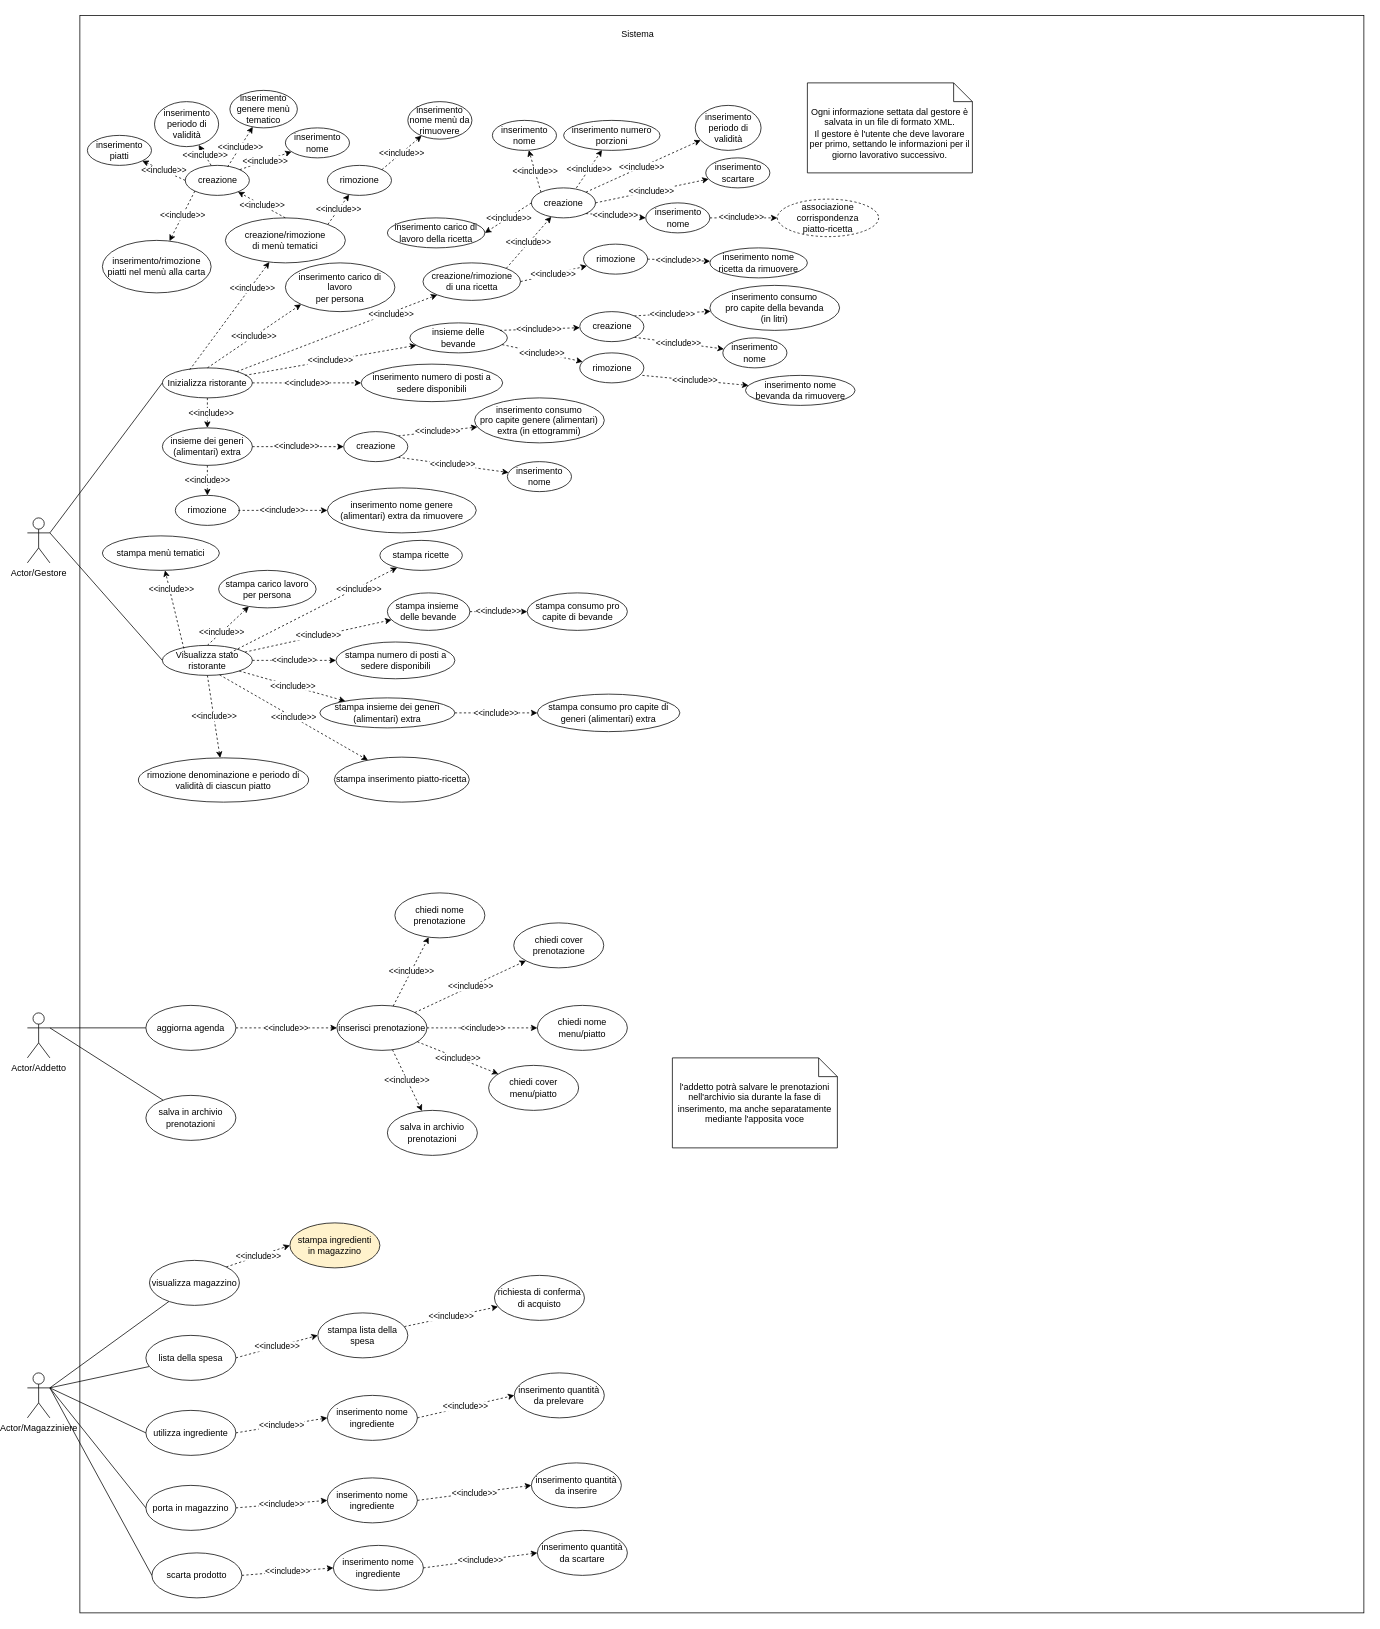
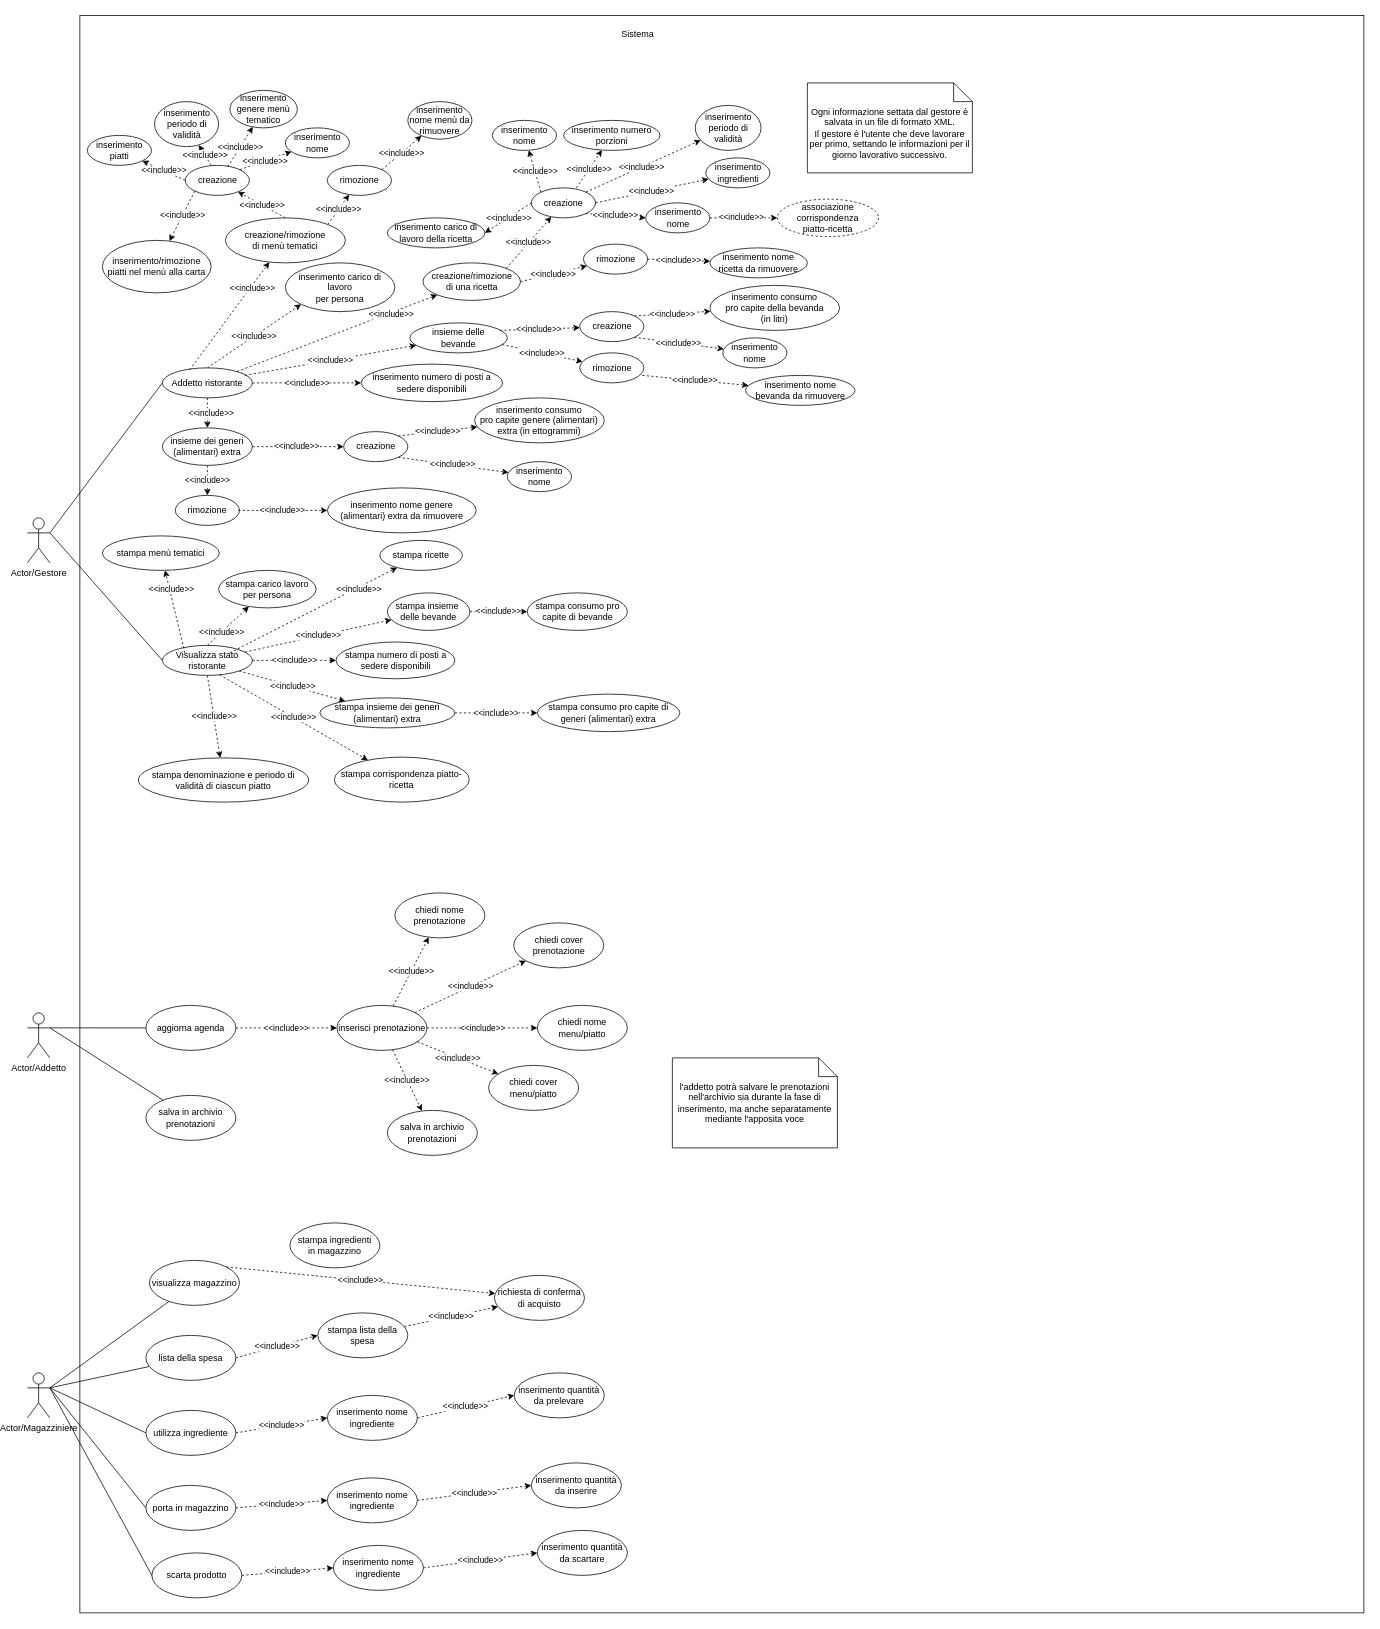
node "inserimento scartare": label "inserimento scartare" -> "inserimento ingredienti"
node "Inizializza ristorante": label "Inizializza ristorante" -> "Addetto ristorante"
node "rimozione denominazione e periodo di validità di ciascun piatto": label "rimozione denominazione e periodo di validità di ciascun piatto" -> "stampa denominazione e periodo di validità di ciascun piatto"
node "stampa inserimento piatto-ricetta": label "stampa inserimento piatto-ricetta" -> "stampa corrispondenza piatto-ricetta"
node "stampa ingredienti in magazzino": fillcolor #fff2cc -> #ffffff
edge "visualizza magazzino" -> "stampa ingredienti in magazzino": now "visualizza magazzino" -> "richiesta di conferma di acquisto"
